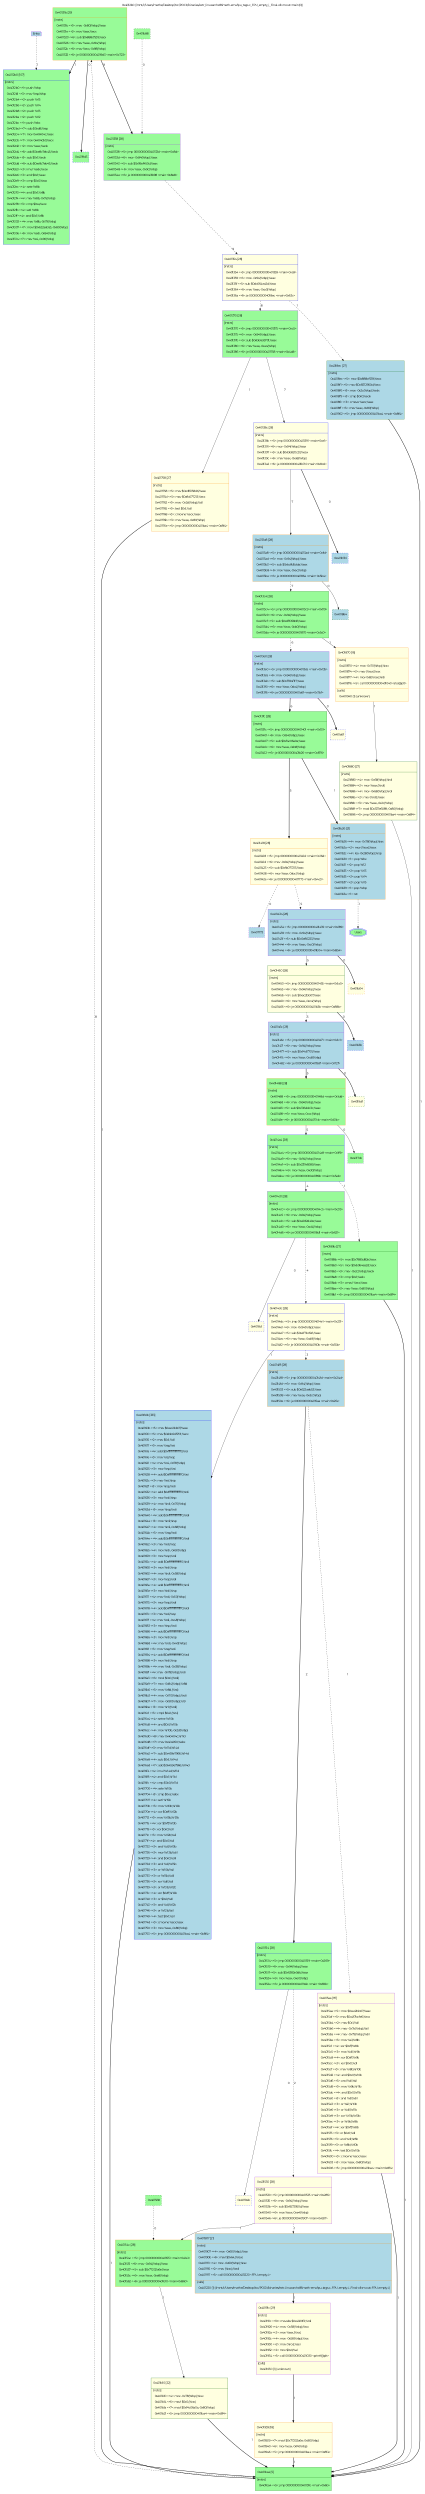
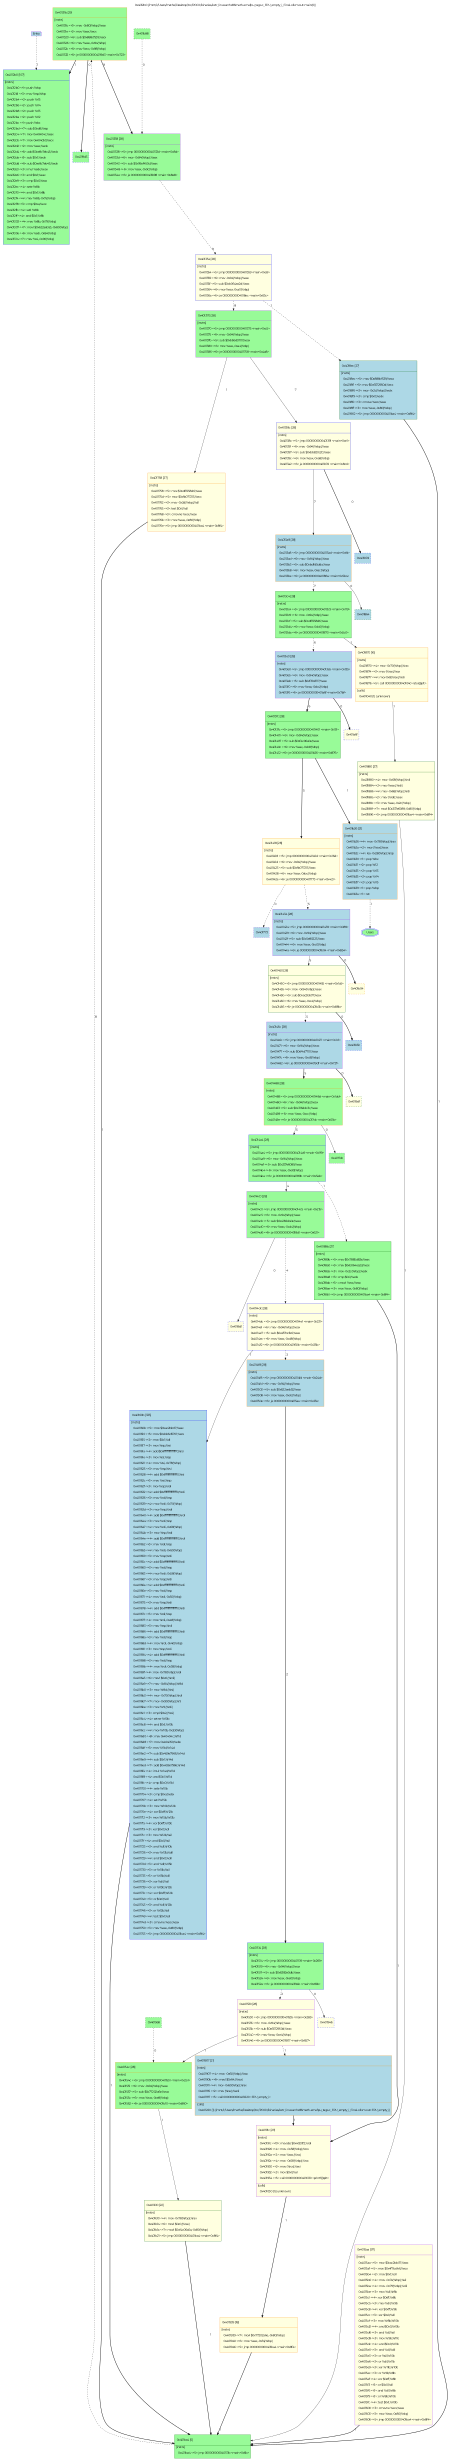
edge "0x4014f8 [28]" -> "0x4015aa [97]": removed, label "1"
edge "0x40189b [27]" -> "0x401ba4 [5]": now "0x40189b [27]" -> "0x40191c [29]"
